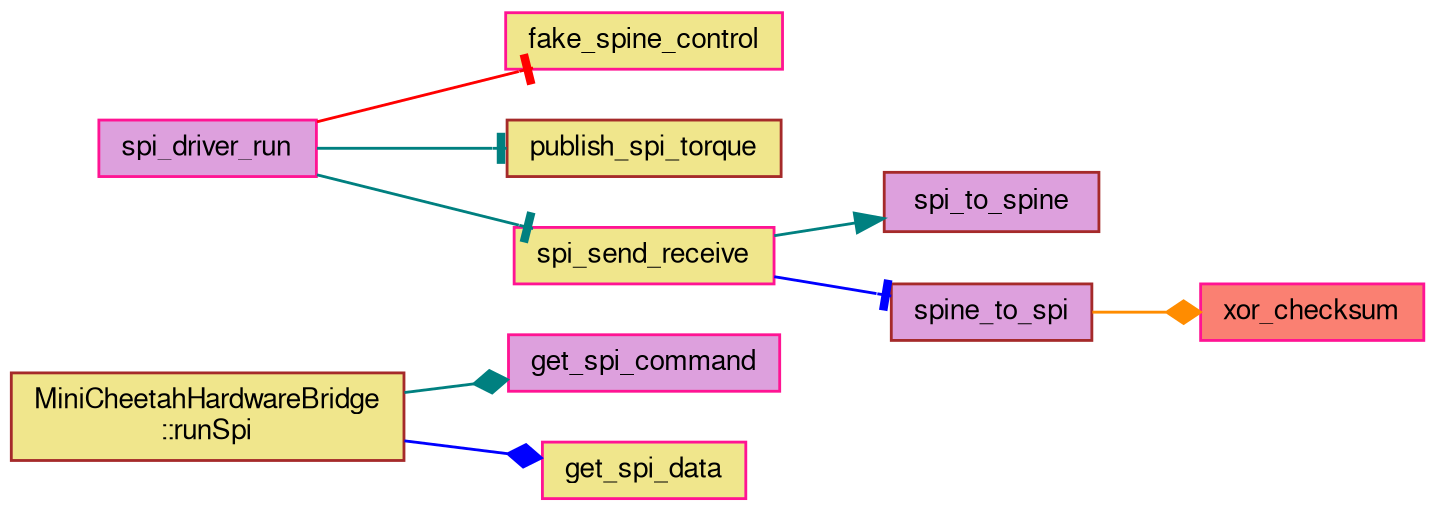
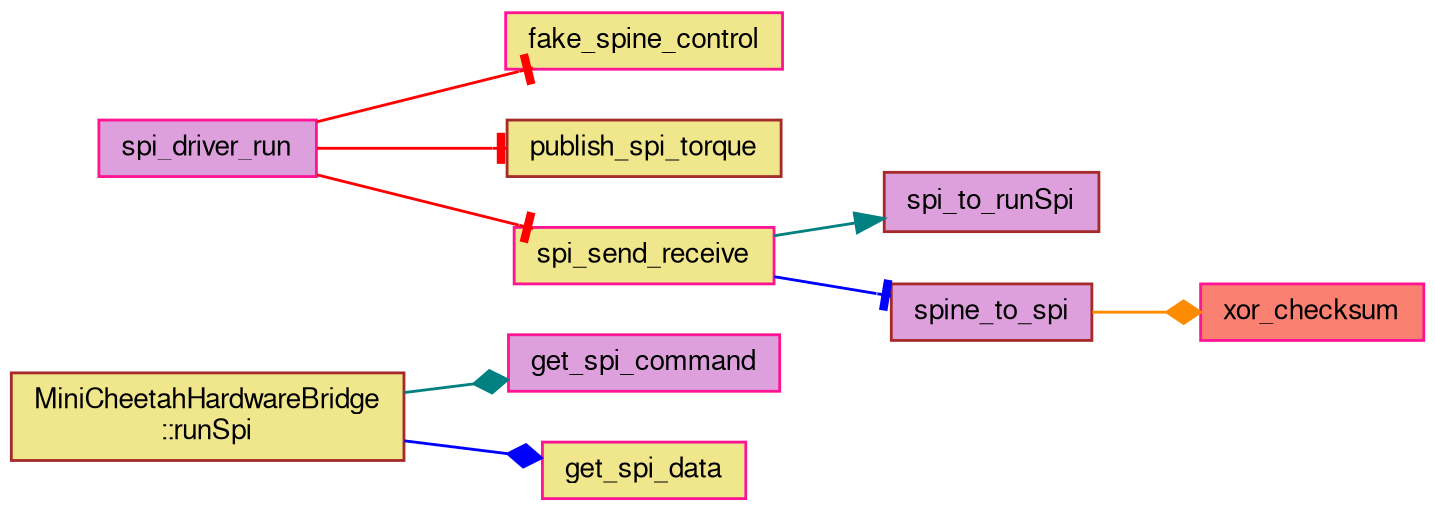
edge "spi_driver_run" -> "publish_spi_torque": color teal -> red
edge "spi_driver_run" -> "spi_send_receive": color teal -> red
node "spi_to_spine": label "spi_to_spine" -> "spi_to_runSpi"
